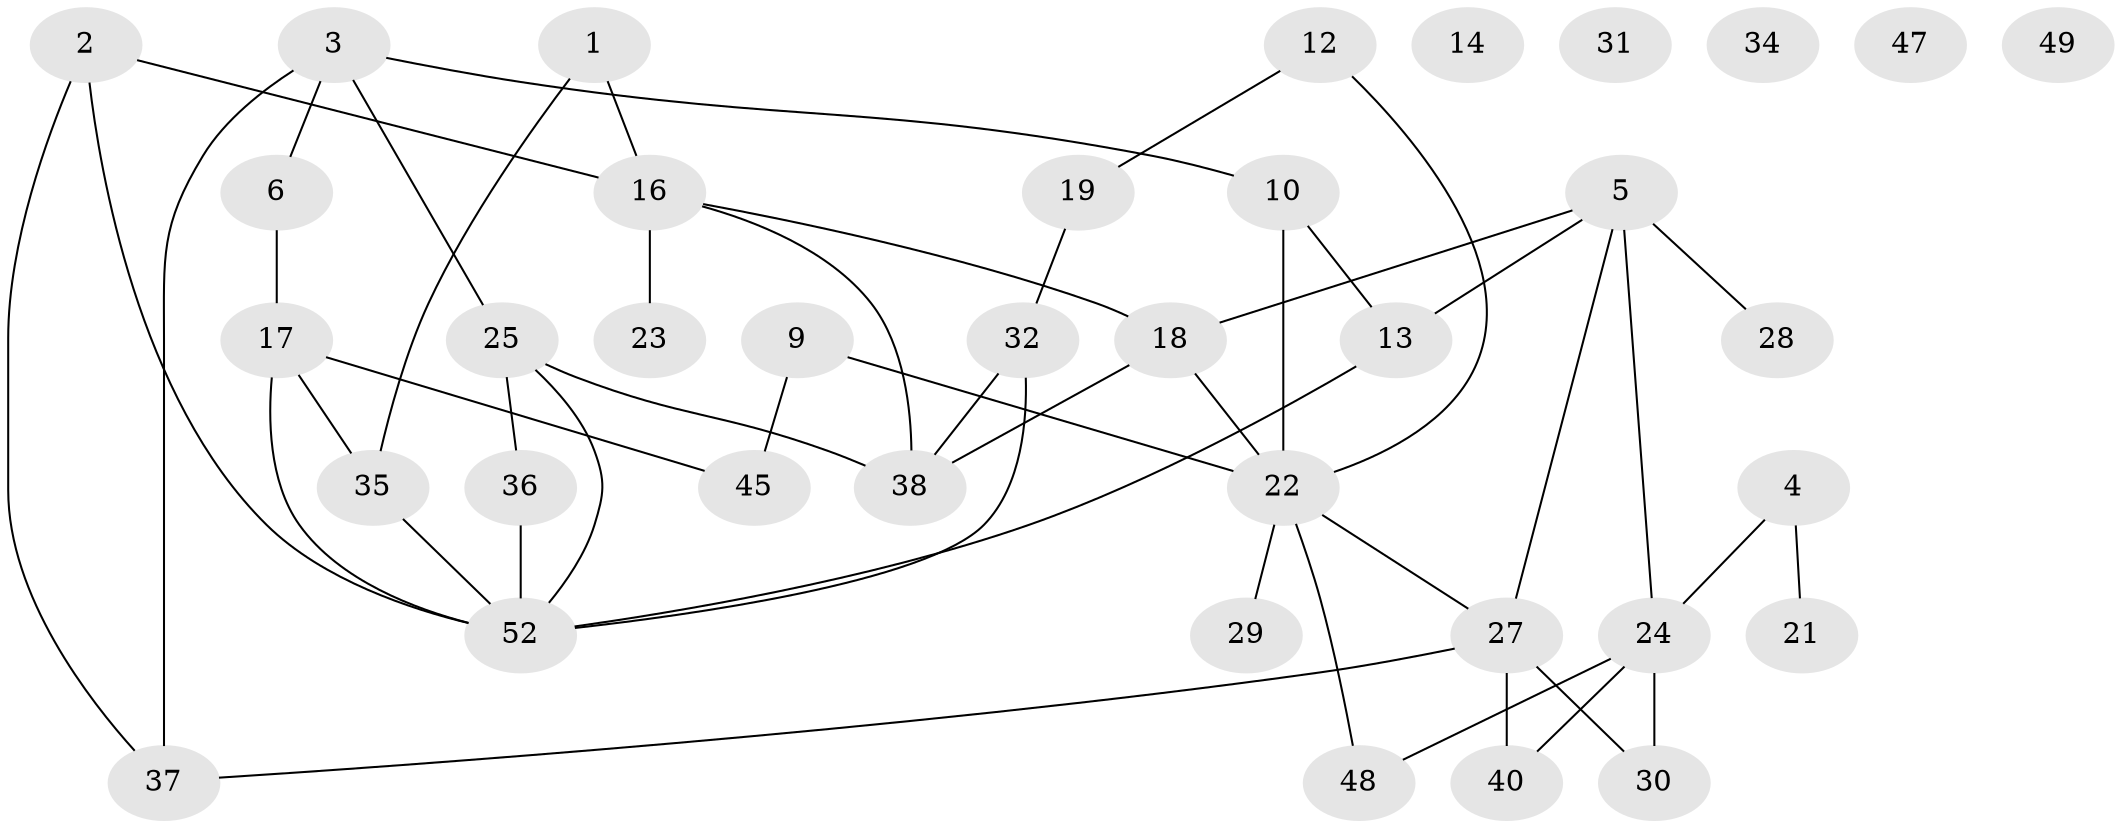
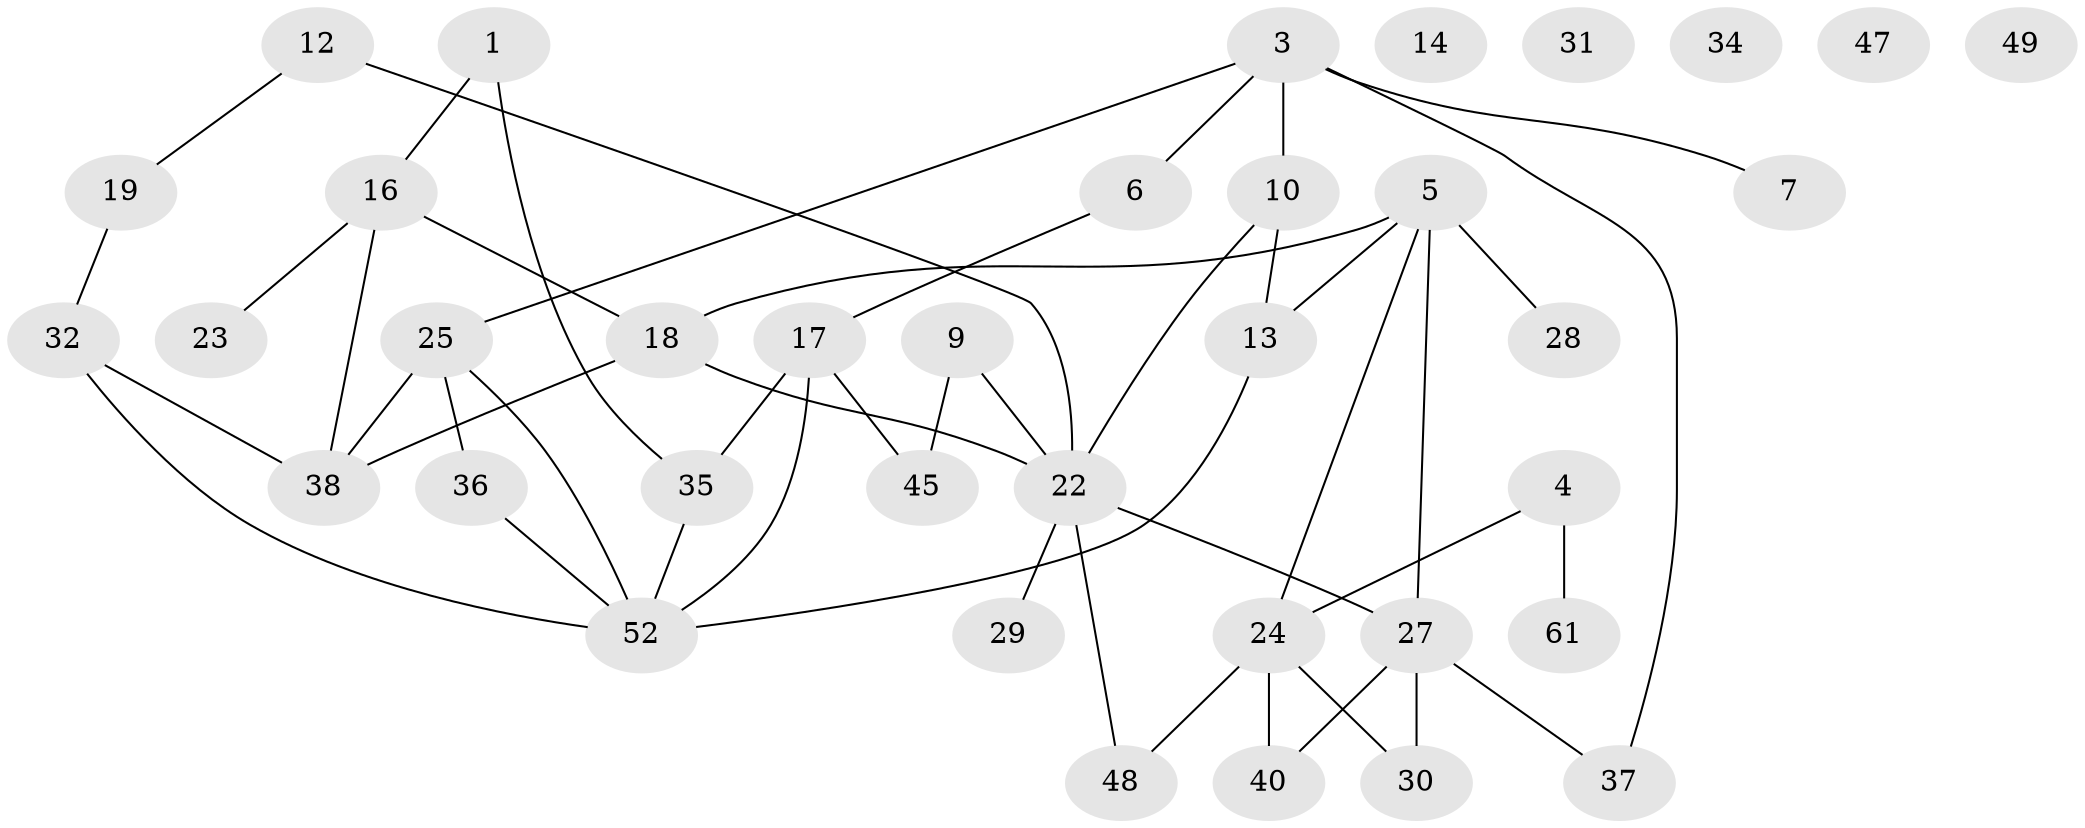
node "2": removed
node "7": added
node "21": label "21" -> "61"
